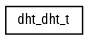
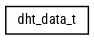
node "dht_dht_t": label "dht_dht_t" -> "dht_data_t"
